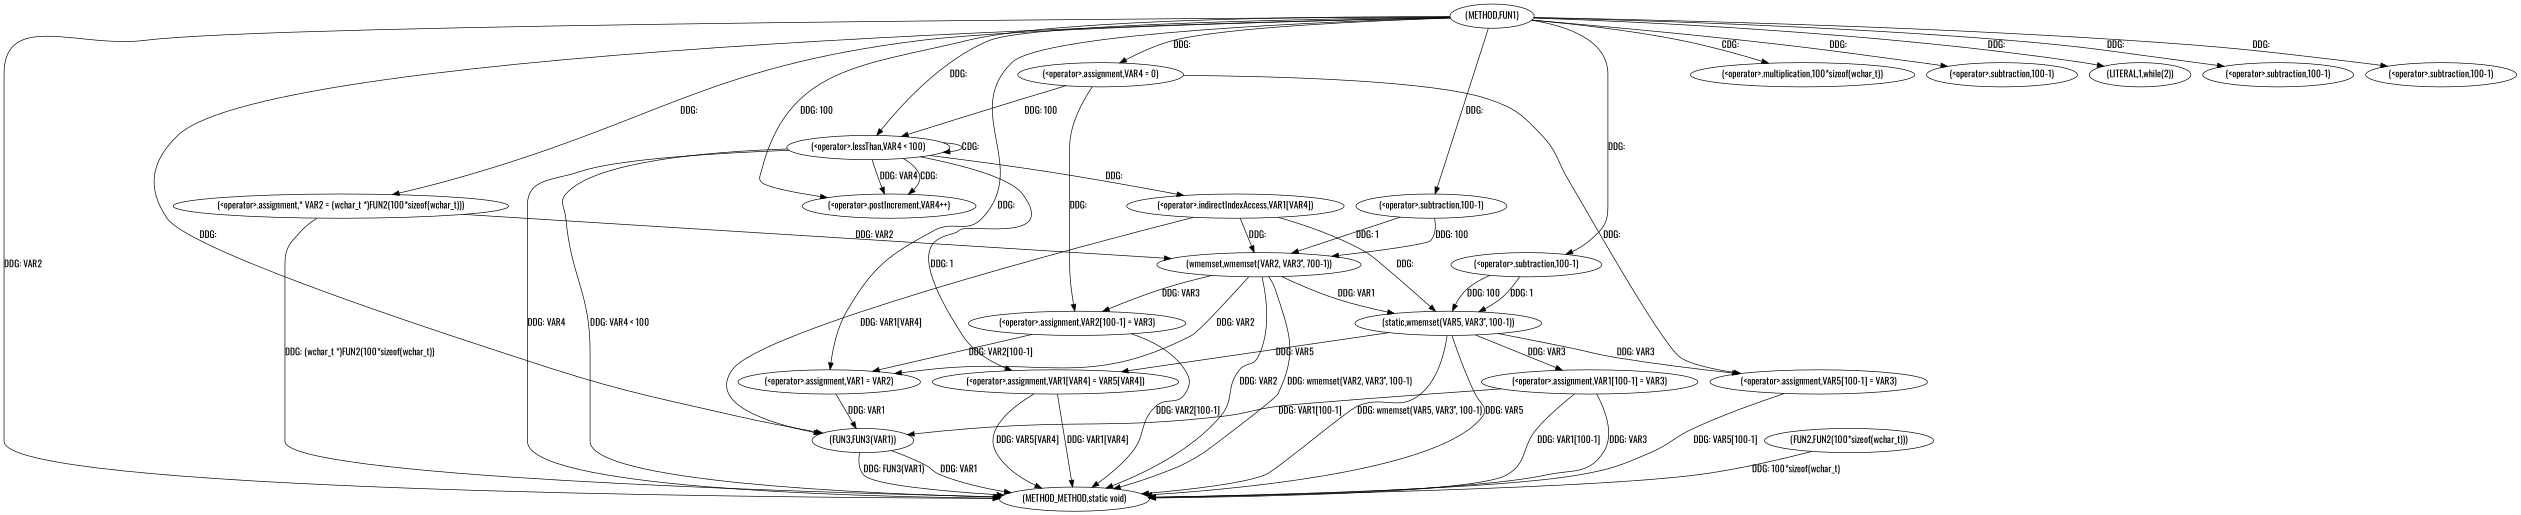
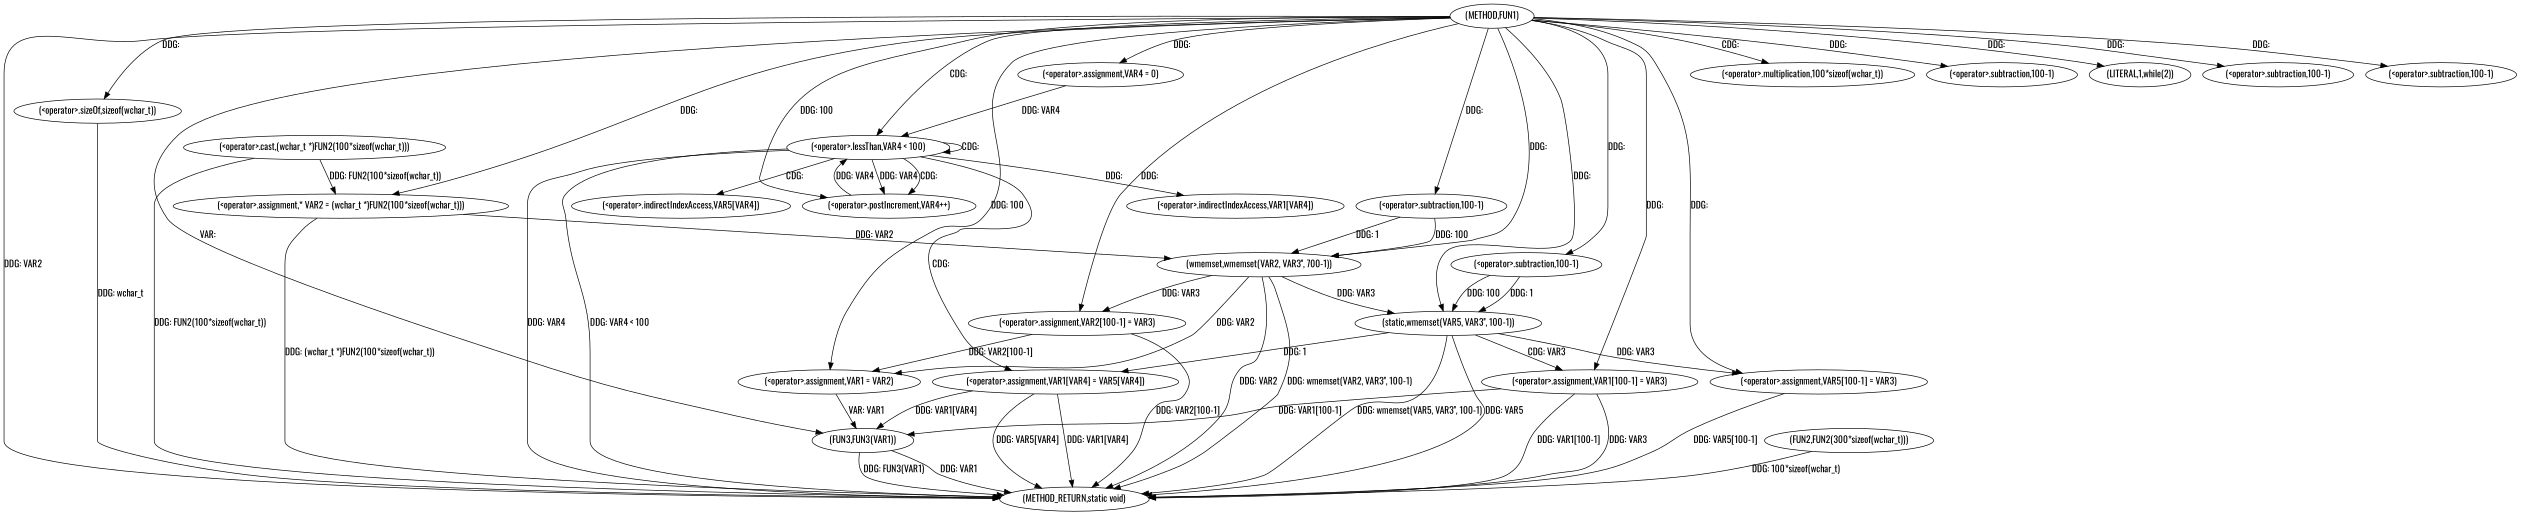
edge "(METHOD,FUN1)" -> "(<operator>.lessThan,VAR4 < 100)": label "DDG: " -> "CDG: "
node "(<operator>.sizeOf,sizeof(wchar_t))": added
edge "(<operator>.assignment,VAR4 = 0)" -> "(<operator>.lessThan,VAR4 < 100)": label "DDG: 100" -> "DDG: VAR4"
edge "(<operator>.assignment,VAR4 = 0)" -> "(<operator>.assignment,VAR5[100-1] = VAR3)": now "(METHOD,FUN1)" -> "(<operator>.assignment,VAR5[100-1] = VAR3)"
node "(<operator>.cast,(wchar_t *)FUN2(100*sizeof(wchar_t)))": added
edge "(METHOD,FUN1)" -> "(<operator>.assignment,VAR1[100-1] = VAR3)": added, label "DDG:"
edge "(<operator>.postIncrement,VAR4++)" -> "(<operator>.lessThan,VAR4 < 100)": added, label "DDG: VAR4"
edge "(<operator>.assignment,VAR4 = 0)" -> "(<operator>.assignment,VAR2[100-1] = VAR3)": now "(METHOD,FUN1)" -> "(<operator>.assignment,VAR2[100-1] = VAR3)"
node "(<operator>.indirectIndexAccess,VAR5[VAR4])": added
edge "(METHOD,FUN1)" -> "(<operator>.assignment,VAR1 = VAR2)": label "DDG: " -> "DDG: 100"
edge "(<operator>.indirectIndexAccess,VAR1[VAR4])" -> "(wmemset,wmemset(VAR2, VAR3'', 700-1))": now "(METHOD,FUN1)" -> "(wmemset,wmemset(VAR2, VAR3'', 700-1))"
edge "(METHOD,FUN1)" -> "(FUN3,FUN3(VAR1))": label "DDG: " -> "VAR: "
edge "(<operator>.indirectIndexAccess,VAR1[VAR4])" -> "(static,wmemset(VAR5, VAR3'', 100-1))": now "(METHOD,FUN1)" -> "(static,wmemset(VAR5, VAR3'', 100-1))"
edge "(<operator>.lessThan,VAR4 < 100)" -> "(<operator>.assignment,VAR1[VAR4] = VAR5[VAR4])": label "DDG: 1" -> "CDG: "
edge "(wmemset,wmemset(VAR2, VAR3'', 700-1))" -> "(static,wmemset(VAR5, VAR3'', 100-1))": label "DDG: VAR1" -> "DDG: VAR3"
edge "(<operator>.indirectIndexAccess,VAR1[VAR4])" -> "(FUN3,FUN3(VAR1))": now "(<operator>.assignment,VAR1[VAR4] = VAR5[VAR4])" -> "(FUN3,FUN3(VAR1))"
edge "(static,wmemset(VAR5, VAR3'', 100-1))" -> "(<operator>.assignment,VAR1[VAR4] = VAR5[VAR4])": label "DDG: VAR5" -> "DDG: 1"
edge "(static,wmemset(VAR5, VAR3'', 100-1))" -> "(<operator>.assignment,VAR1[100-1] = VAR3)": label "DDG: VAR3" -> "CDG: VAR3"
edge "(<operator>.assignment,VAR1 = VAR2)" -> "(FUN3,FUN3(VAR1))": label "DDG: VAR1" -> "VAR: VAR1"
node "(FUN2,FUN2(100*sizeof(wchar_t)))": label "(FUN2,FUN2(100*sizeof(wchar_t)))" -> "(FUN2,FUN2(300*sizeof(wchar_t)))"
node "(METHOD_METHOD,static void)": label "(METHOD_METHOD,static void)" -> "(METHOD_RETURN,static void)"
